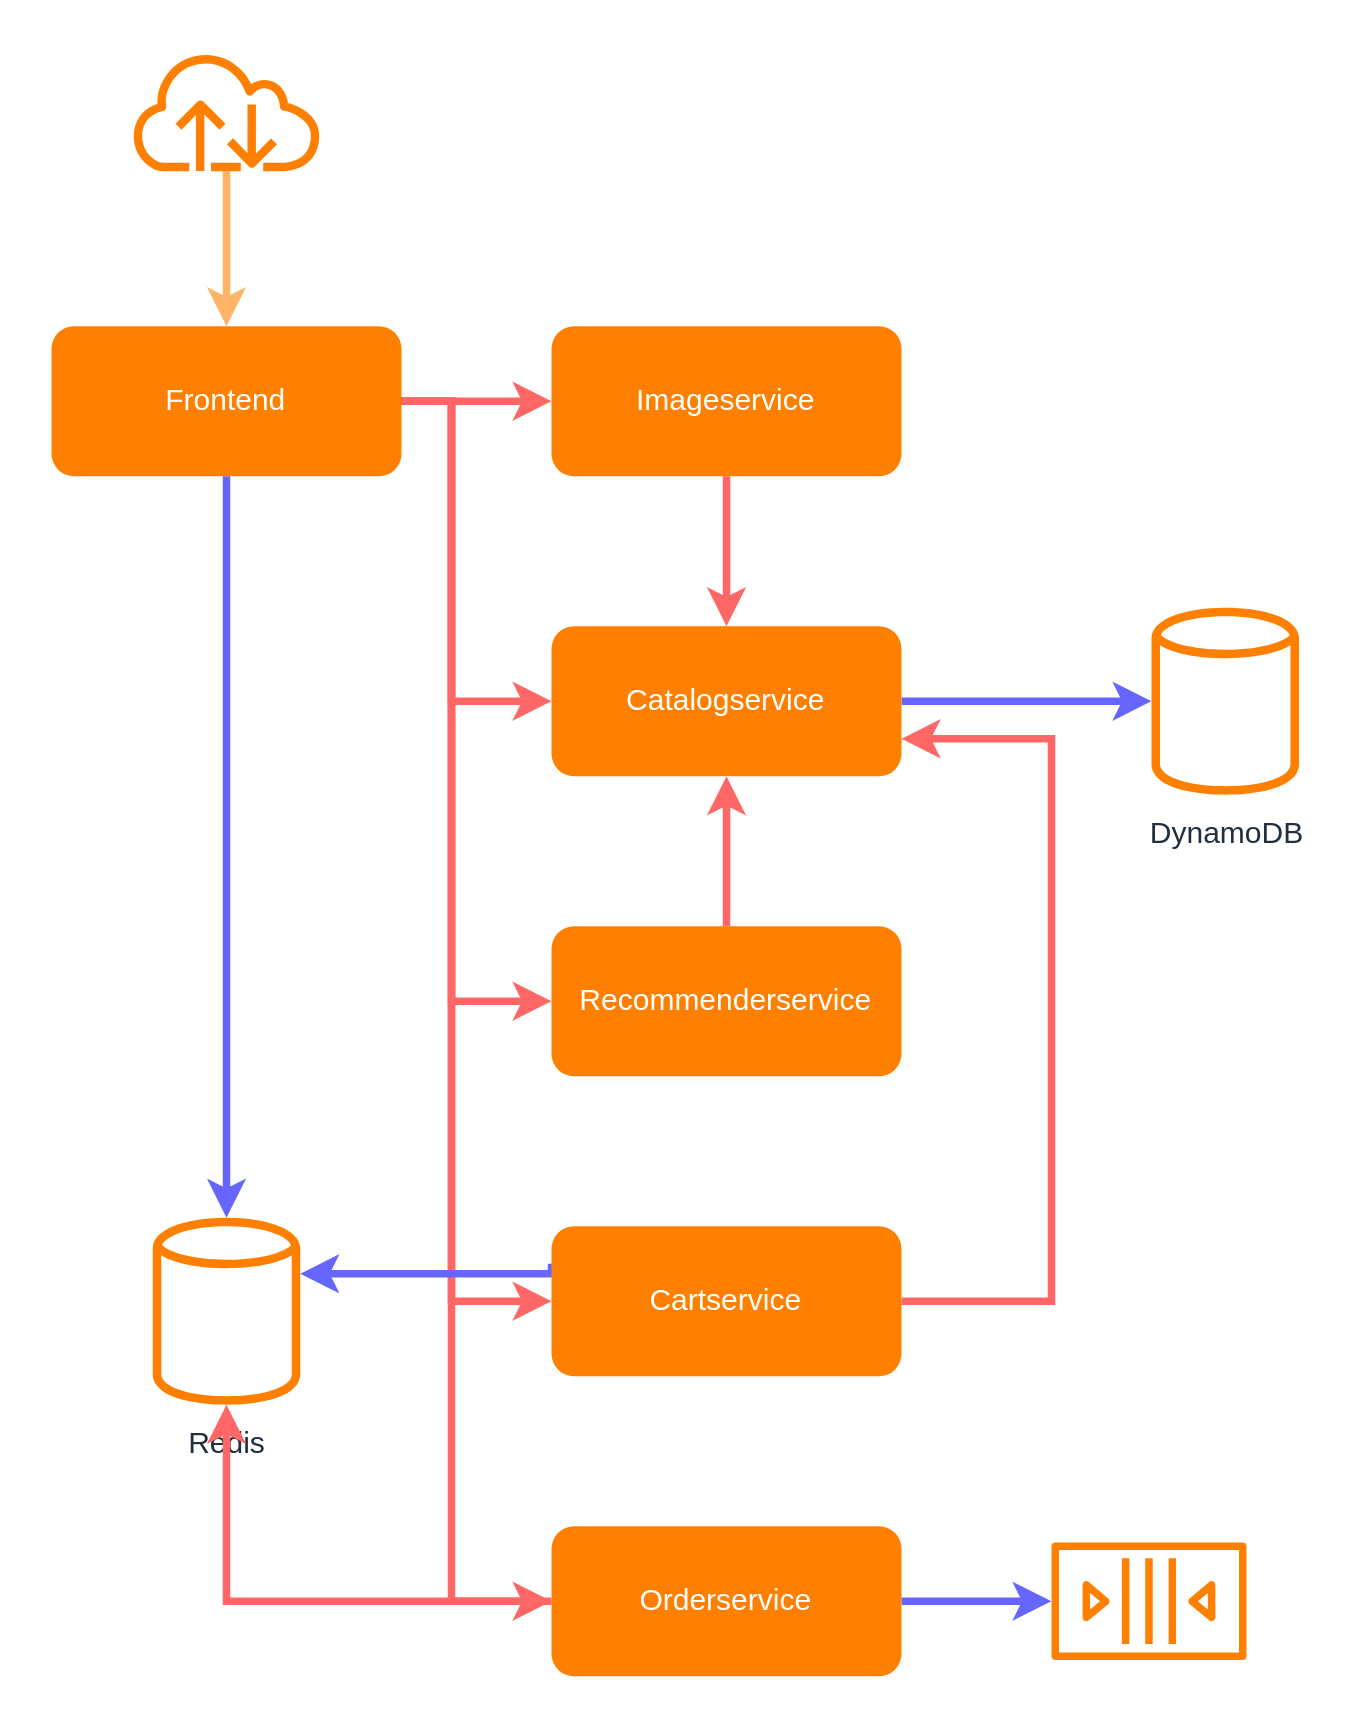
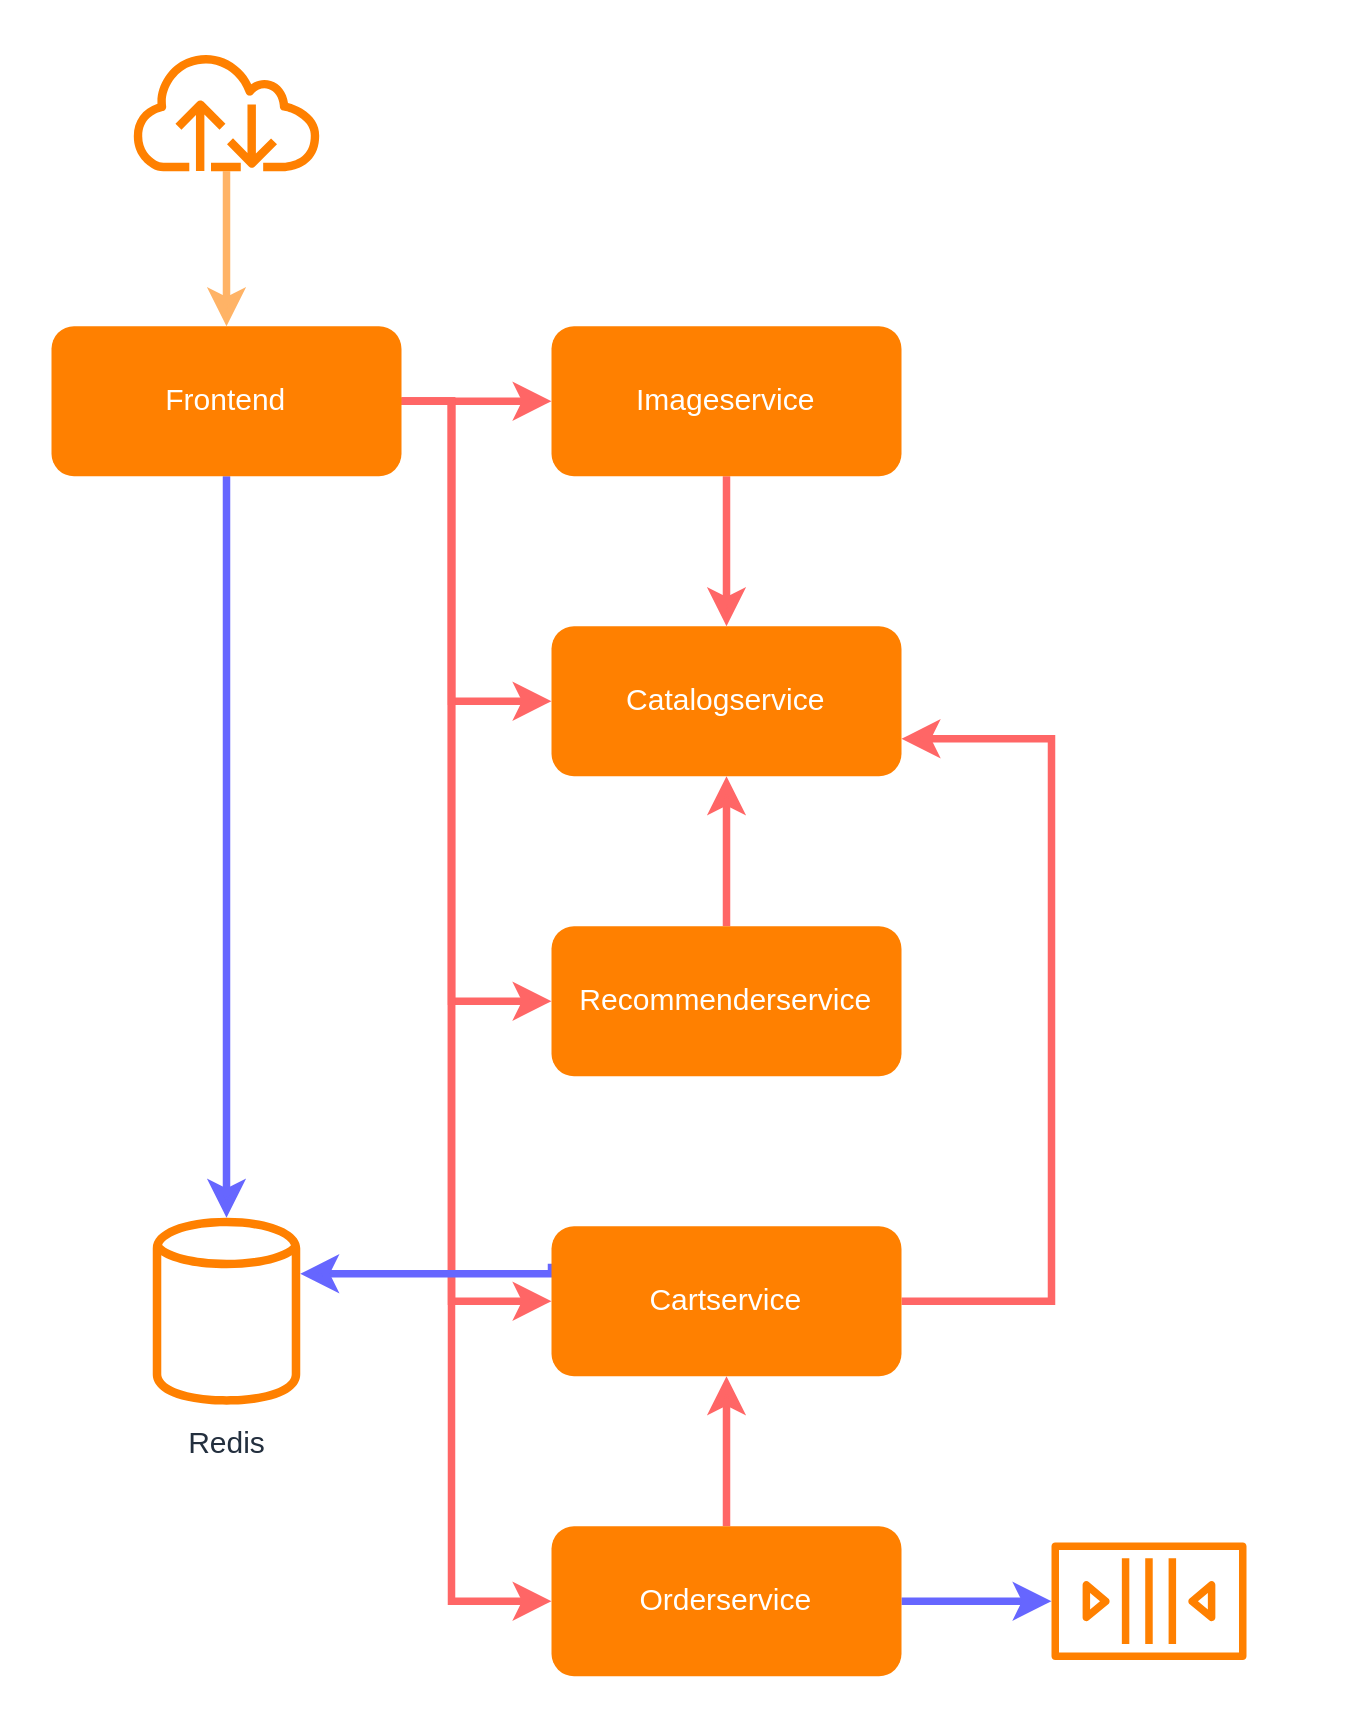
edge "Catalogservice" -> "DynamoDB": removed
node "DynamoDB": removed
edge "Orderservice" -> "Redis": now "Orderservice" -> "Cartservice"
